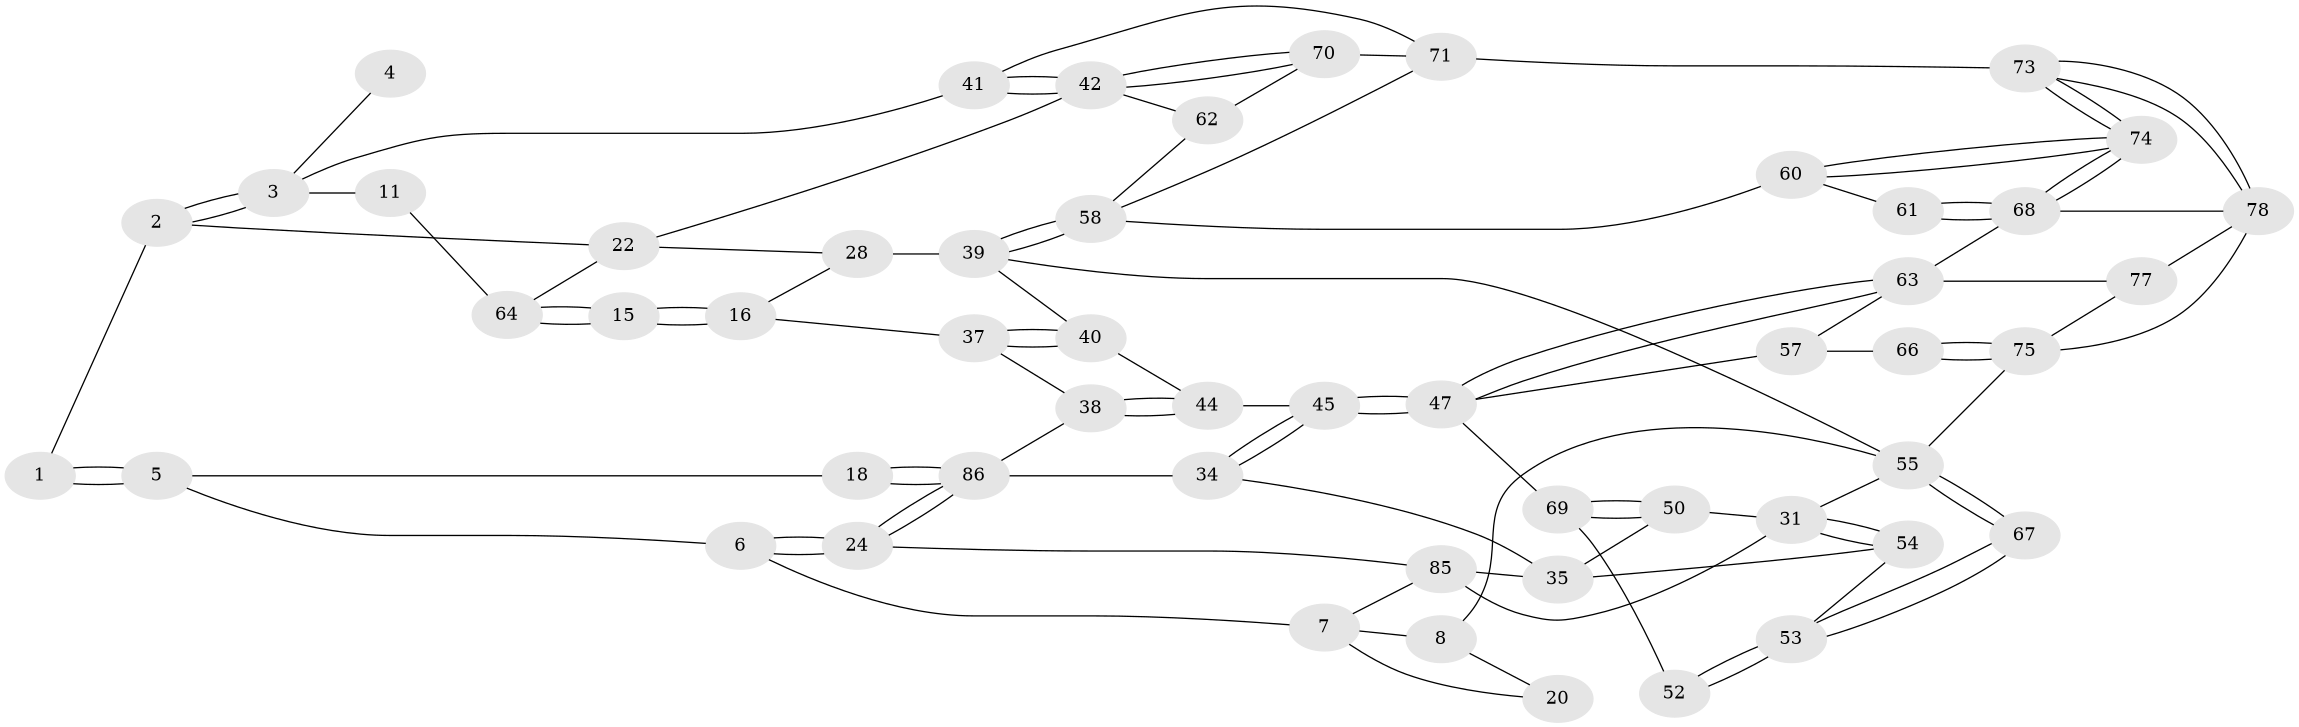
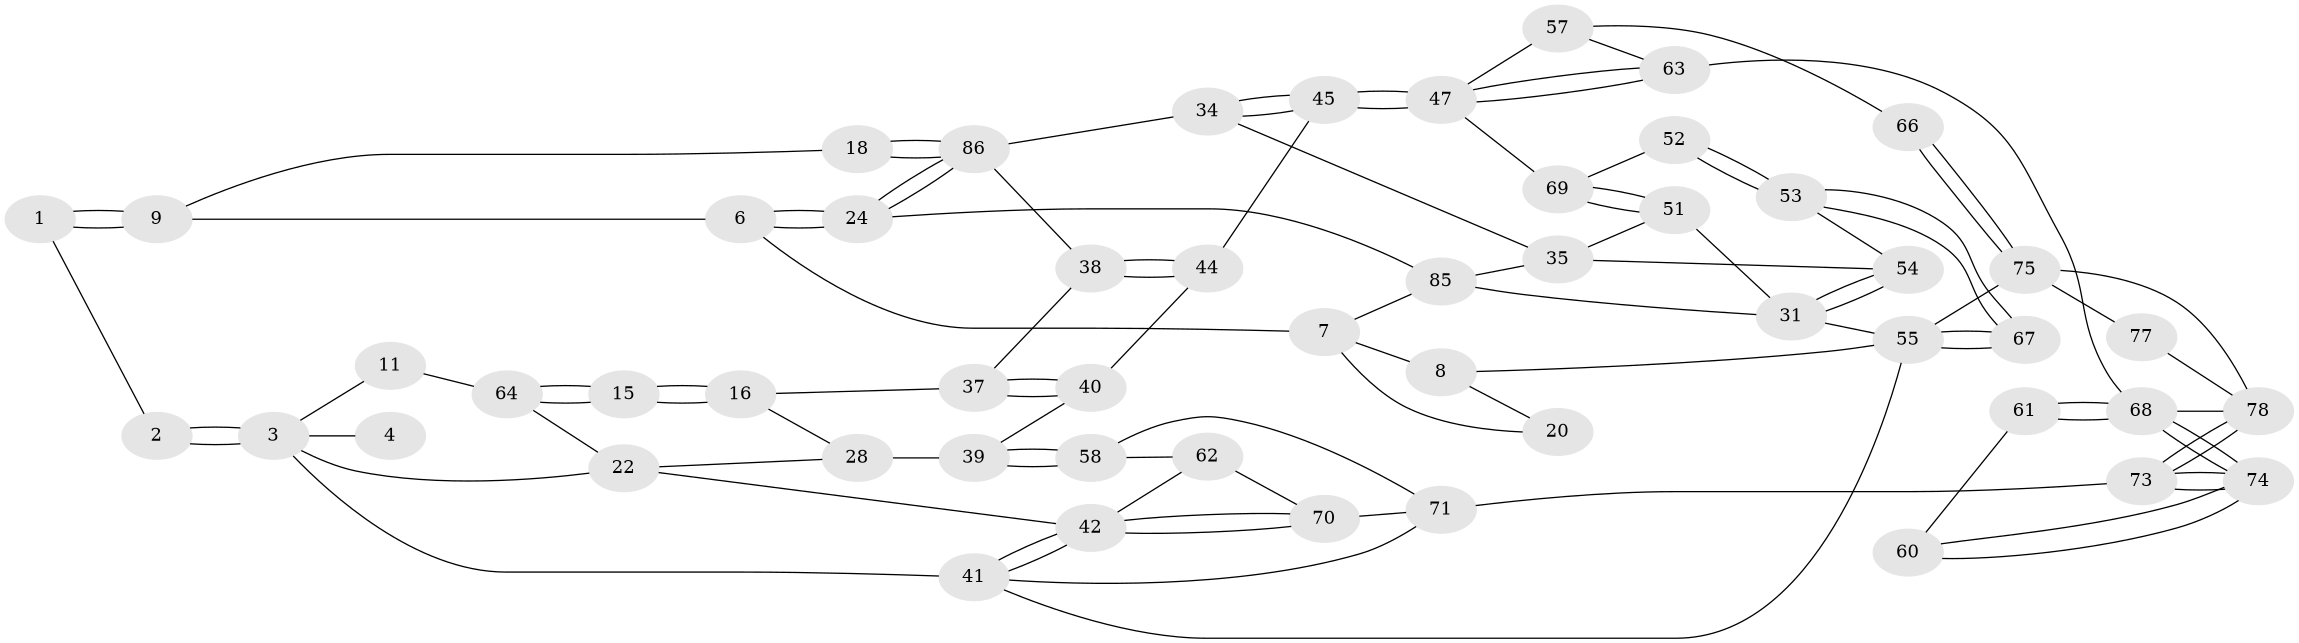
edge "60" -- "58": removed
edge "2" -- "22": now "3" -- "22"
edge "39" -- "55": now "41" -- "55"
edge "63" -- "77": removed
node "5": label "5" -> "9"
node "50": label "50" -> "51"
